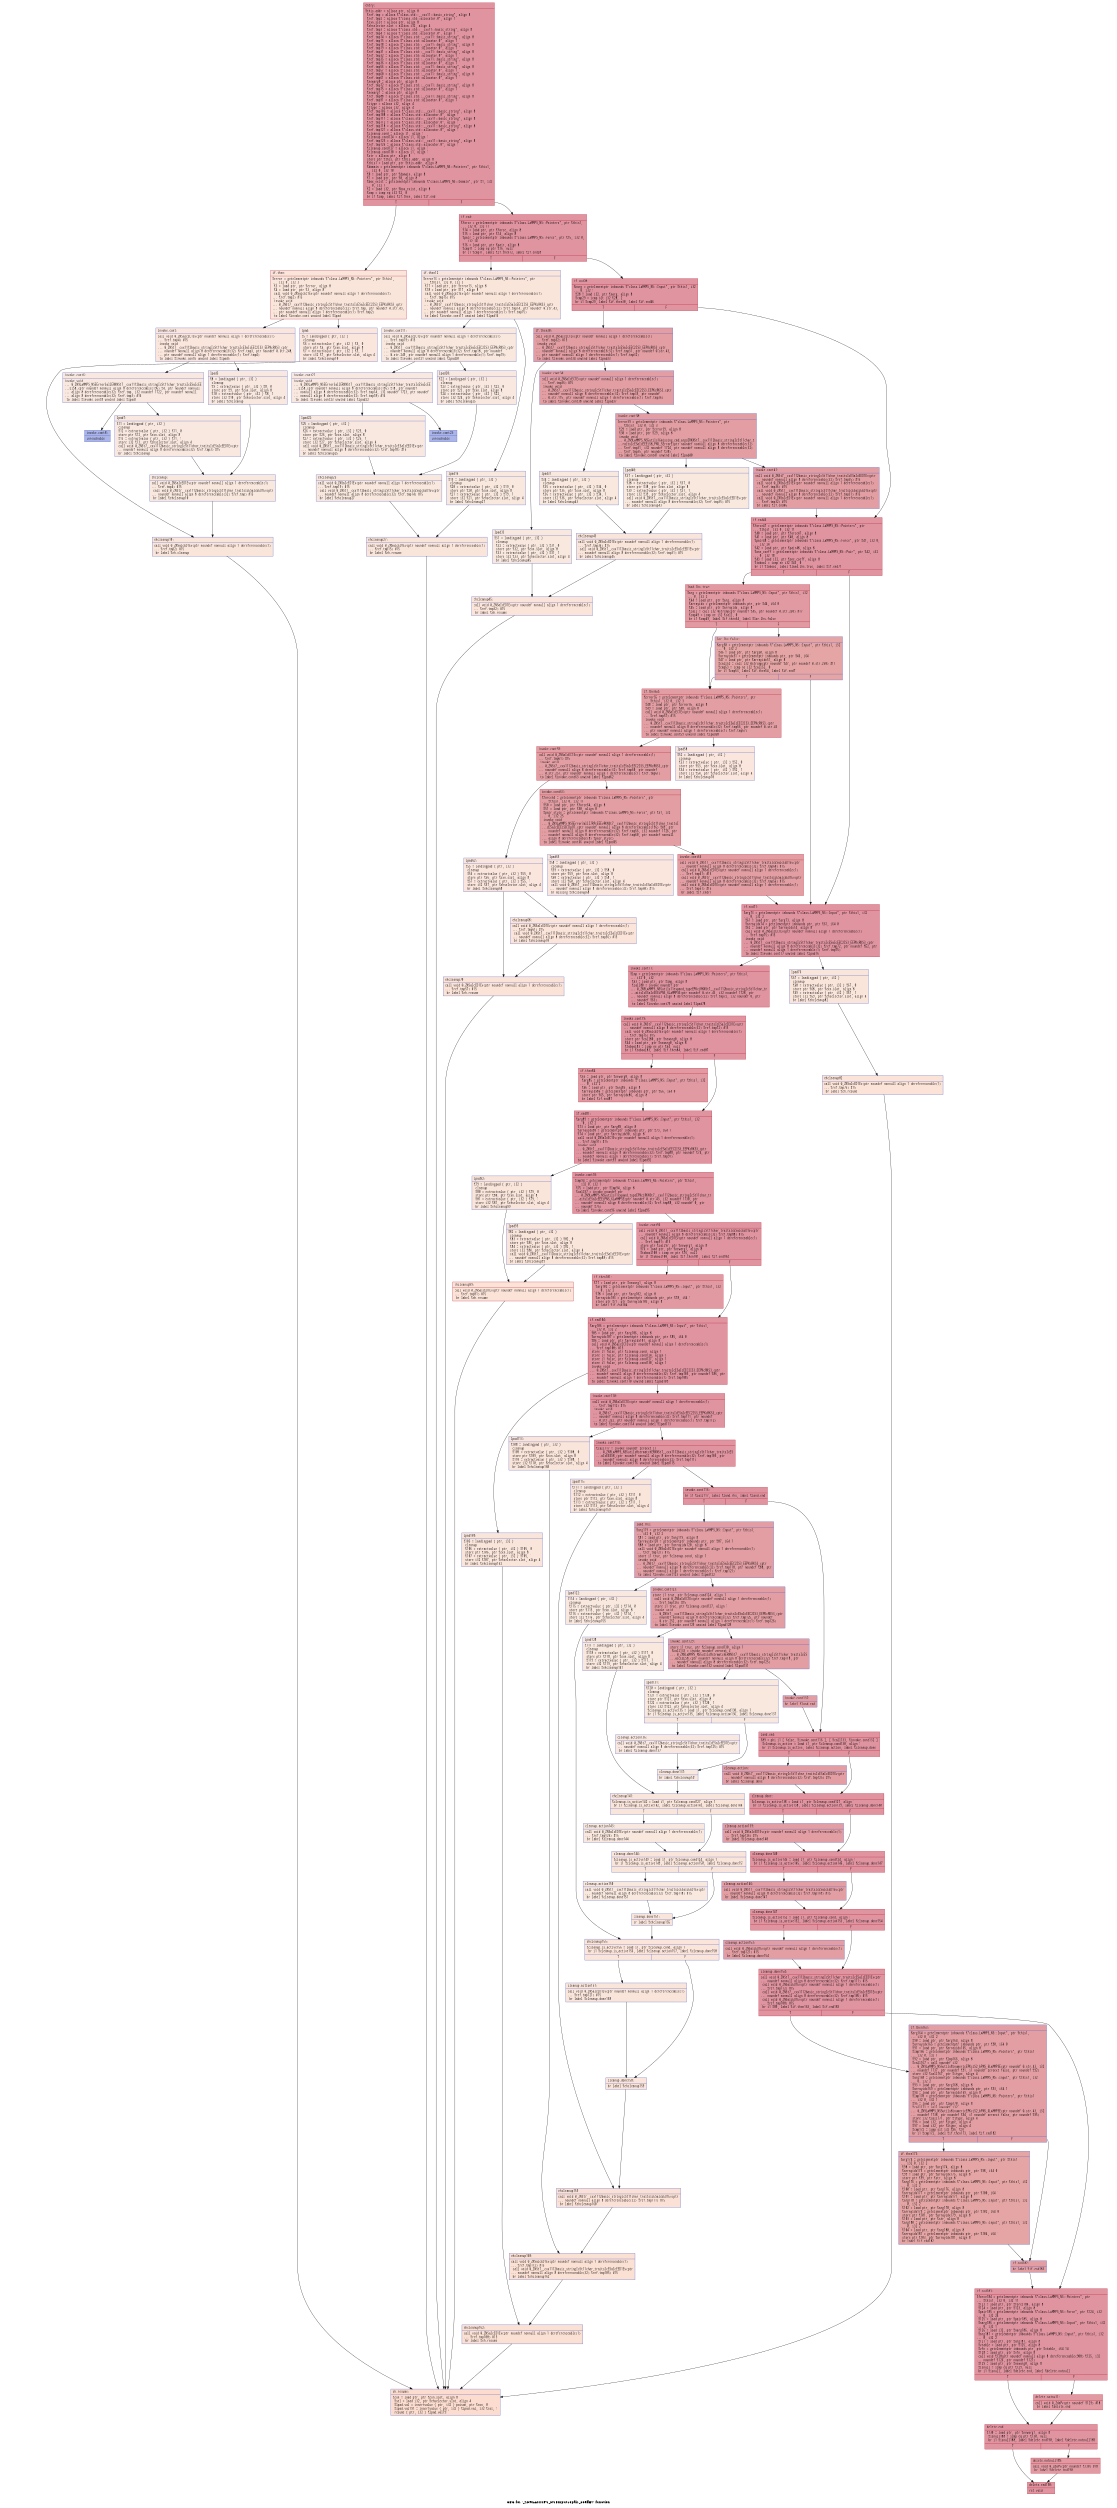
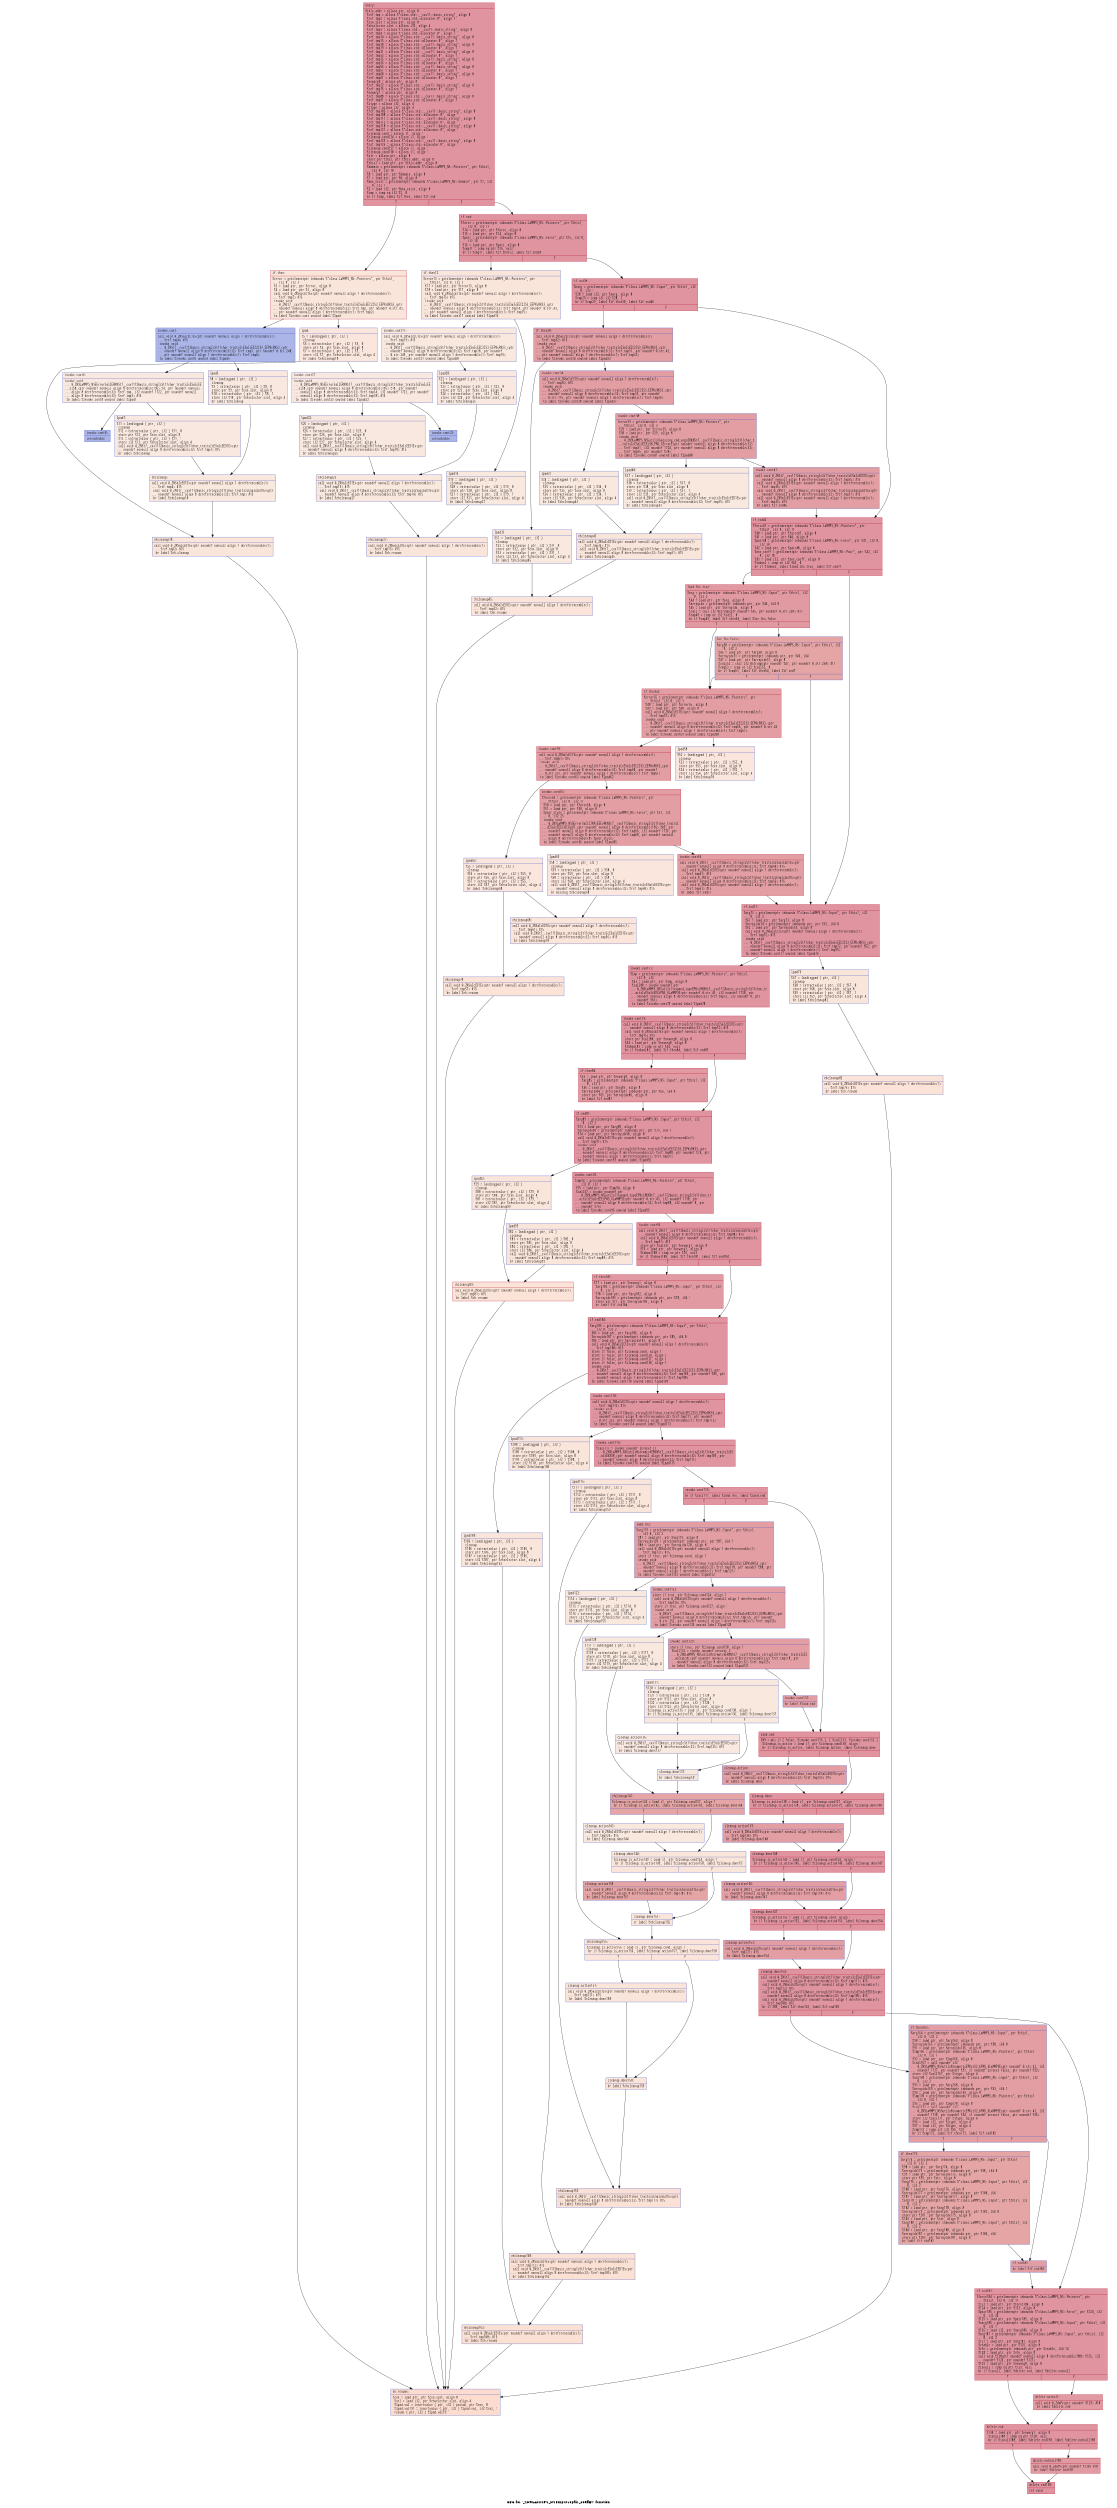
node "invoke.cont:": fillcolor #f3c7b170 -> #4358cb70
edge "invoke.cont17:" -> "invoke.cont21:": now "lpad:" -> "invoke.cont21:"
node "ehcleanup141:": fillcolor #f4c5ad70 -> #c5333470
node "cleanup.action150:": fillcolor #f2cab570 -> #c5333470
